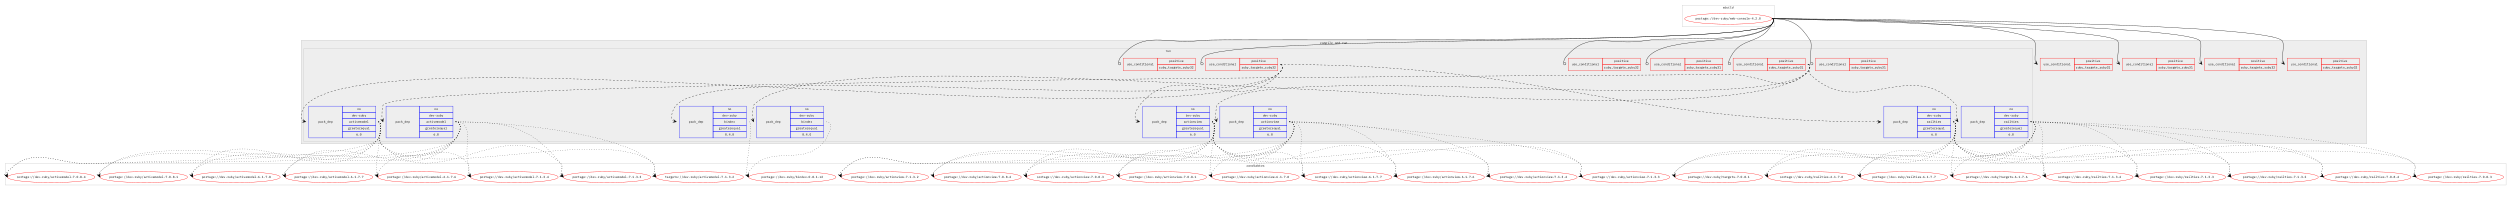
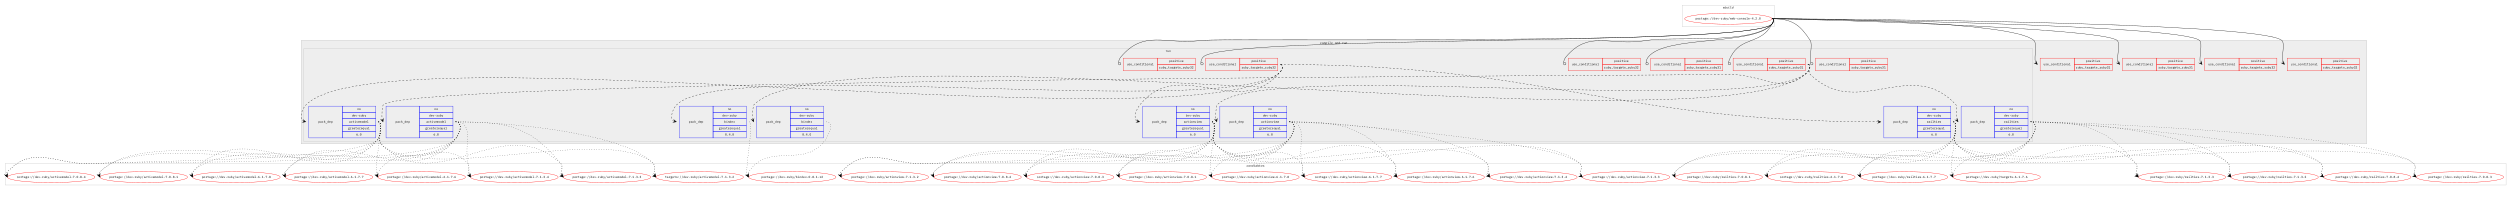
node "portage://dev-ruby/targets-7.0.8.1": label "portage://dev-ruby/targets-7.0.8.1" -> "portage://dev-ruby/railties-7.0.8.1"
node "portage://dev-ruby/railties-7.1.3.4": removed
